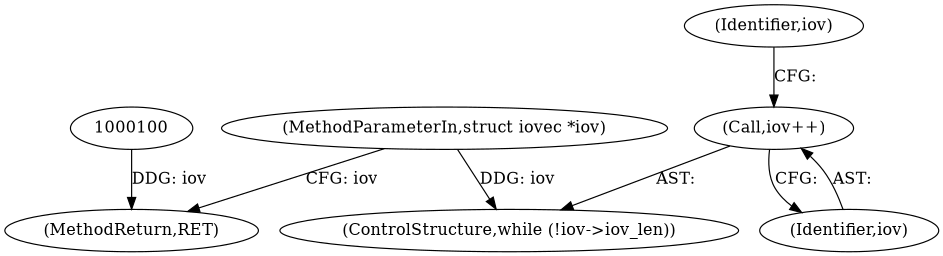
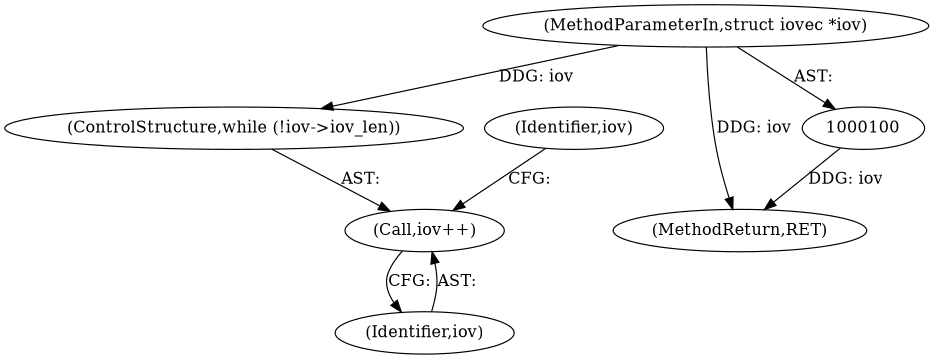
edge "(MethodParameterIn,struct iovec *iov)" -> "1000100": added, label "AST:"
edge "(Call,iov++)" -> "(ControlStructure,while (!iov->iov_len))": reversed
edge "(MethodParameterIn,struct iovec *iov)" -> "(MethodReturn,RET)": label "CFG: iov" -> "DDG: iov"
